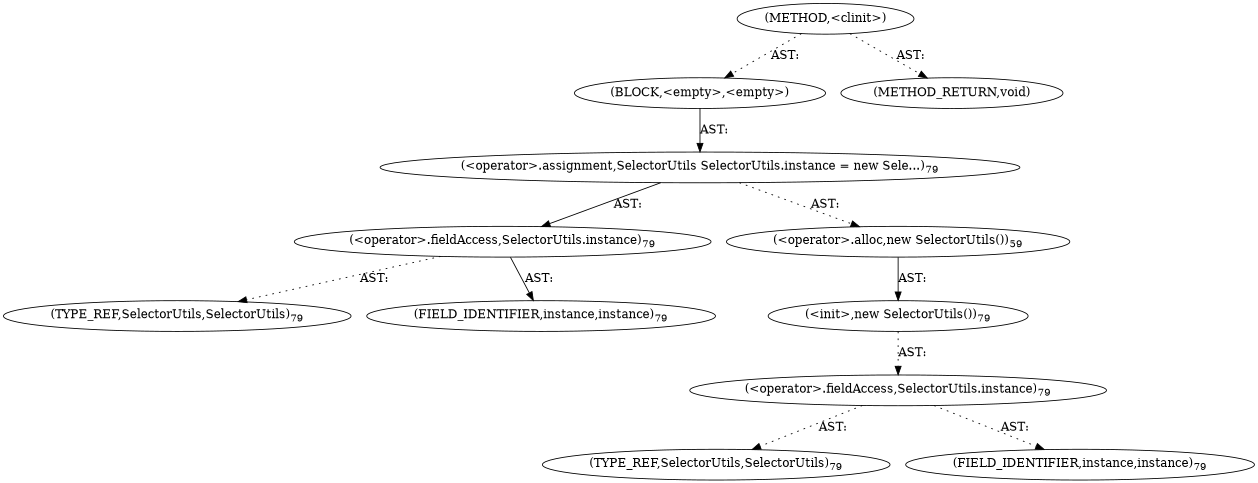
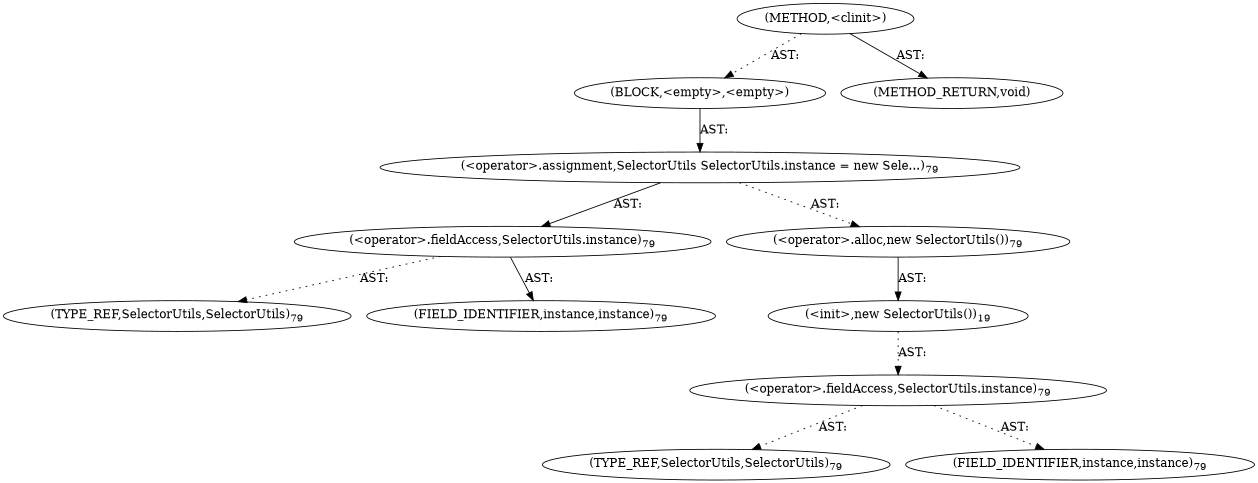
edge "(METHOD,<clinit>)" -> "(METHOD_RETURN,void)": style dotted -> solid
node "(<operator>.alloc,new SelectorUtils())": text "59" -> "79"
node "(<init>,new SelectorUtils())": text "79" -> "19"
